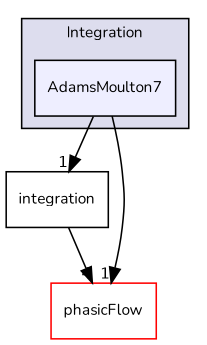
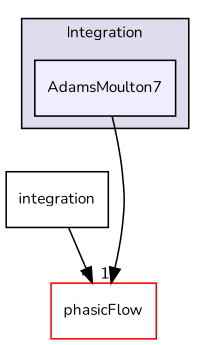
edge "AdamsMoulton7" -> "integration": removed
